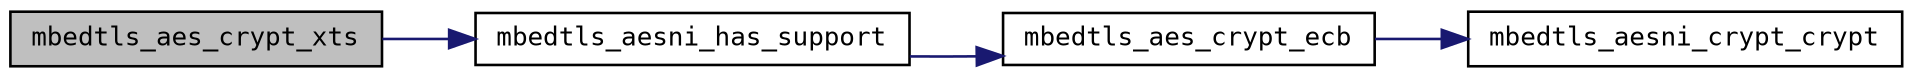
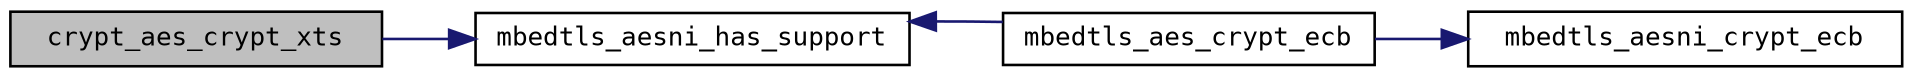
node "mbedtls_aes_crypt_xts": label "mbedtls_aes_crypt_xts" -> "crypt_aes_crypt_xts"
node "mbedtls_aesni_crypt_crypt": label "mbedtls_aesni_crypt_crypt" -> "mbedtls_aesni_crypt_ecb"
edge "mbedtls_aesni_has_support" -> "mbedtls_aes_crypt_ecb": reversed
